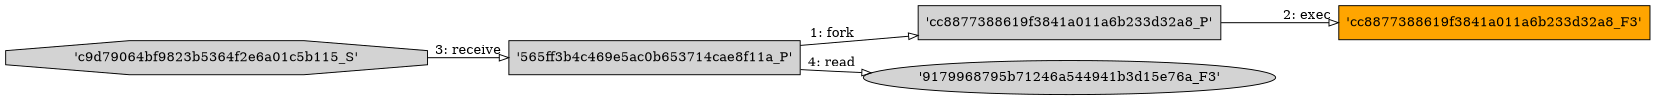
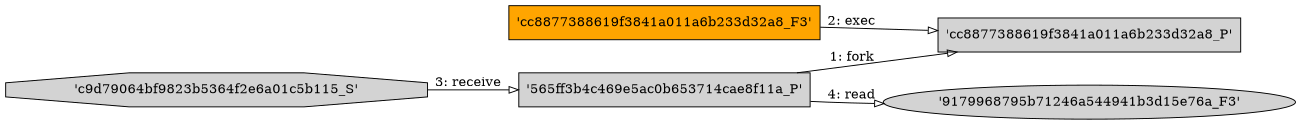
edge "'cc8877388619f3841a011a6b233d32a8_P'" -> "'cc8877388619f3841a011a6b233d32a8_F3'": reversed
